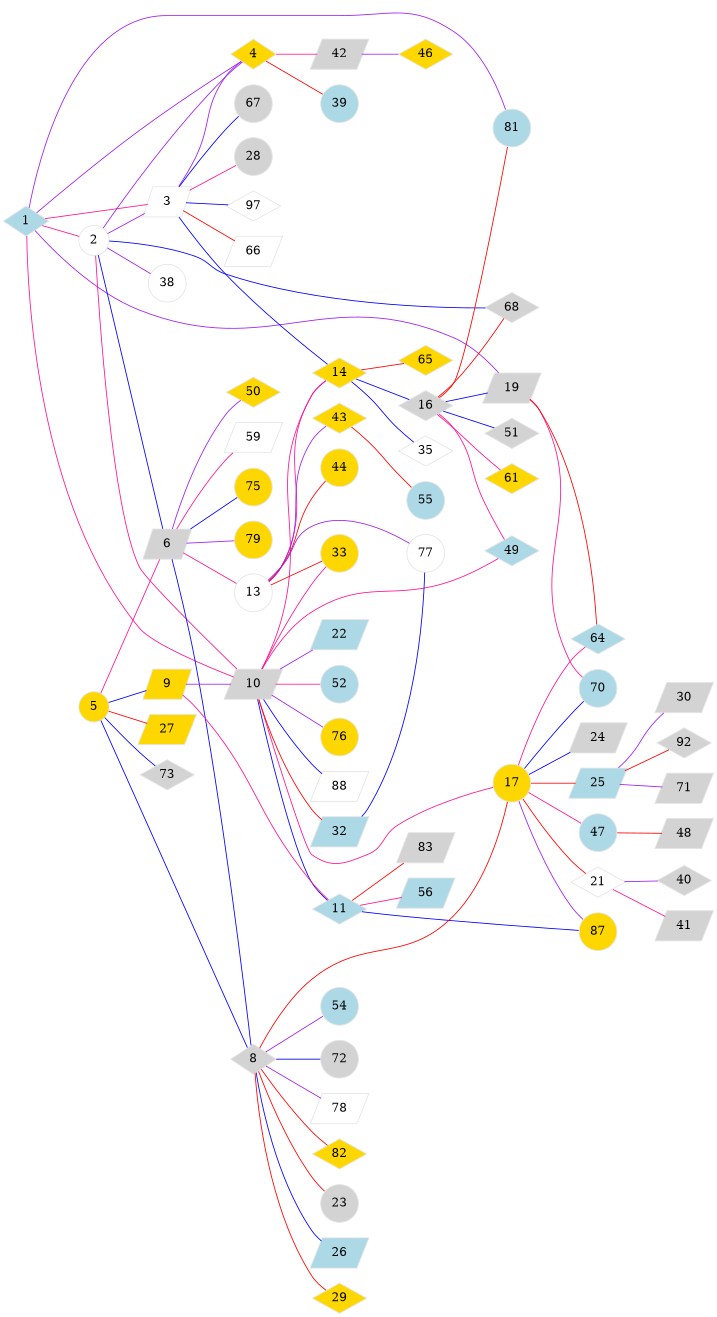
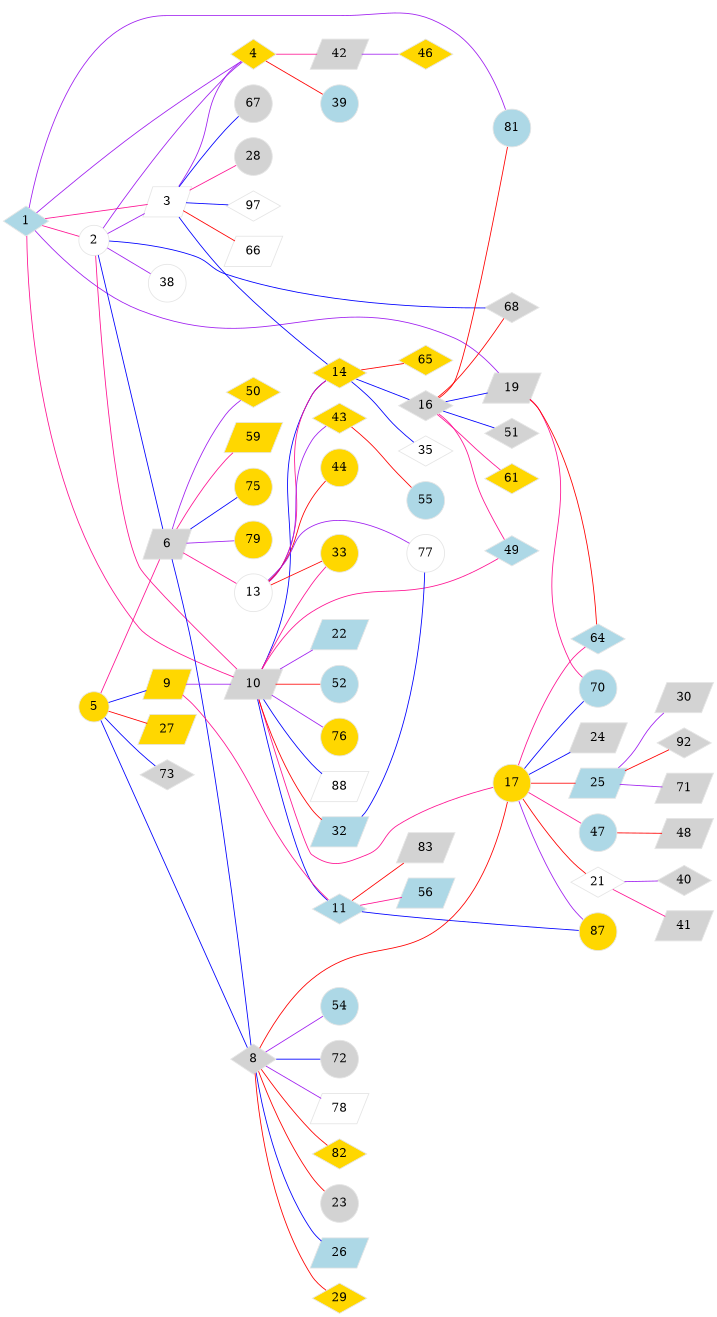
node "59": fillcolor white -> gold
edge "14" -- "10": color deeppink -> blue
edge "10" -- "52": color deeppink -> red
